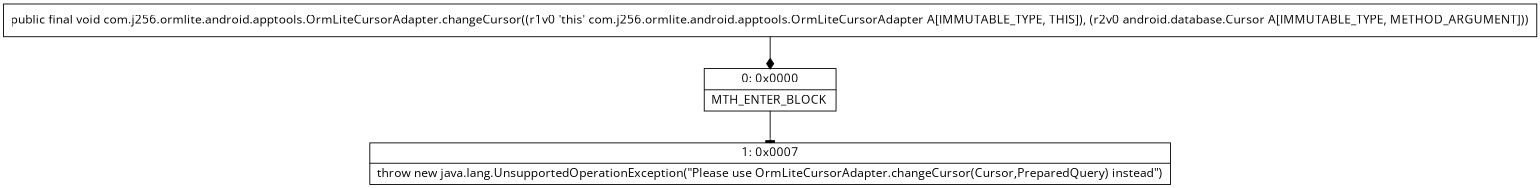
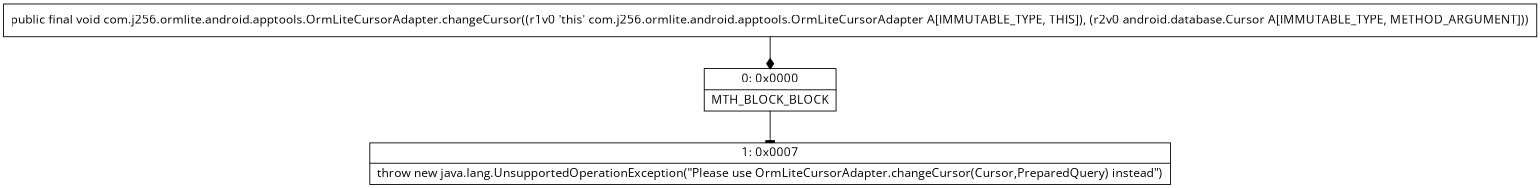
node "0: 0x0000": text "MTH_ENTER_BLOCK" -> "MTH_BLOCK_BLOCK"
